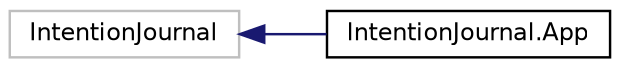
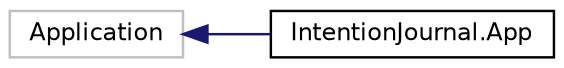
node "IntentionJournal": label "IntentionJournal" -> "Application"
